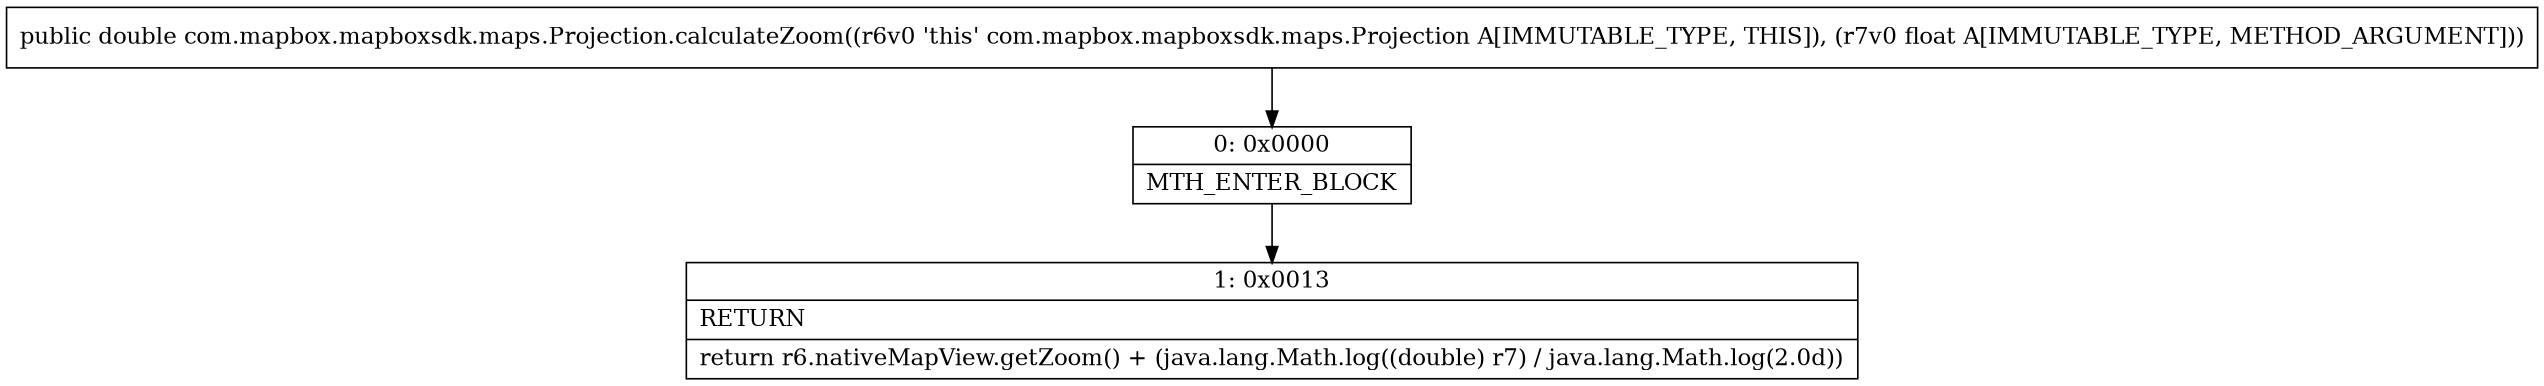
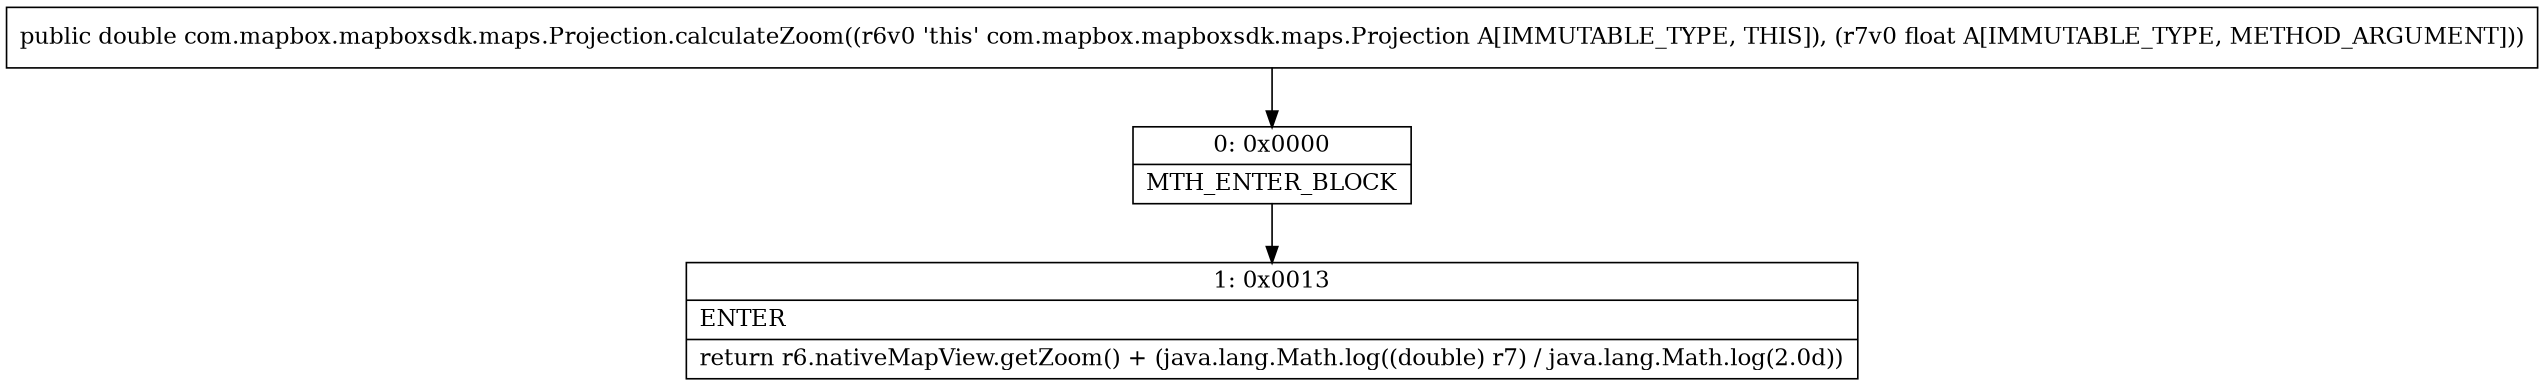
node "1: 0x0013": text "RETURN" -> "ENTER"
